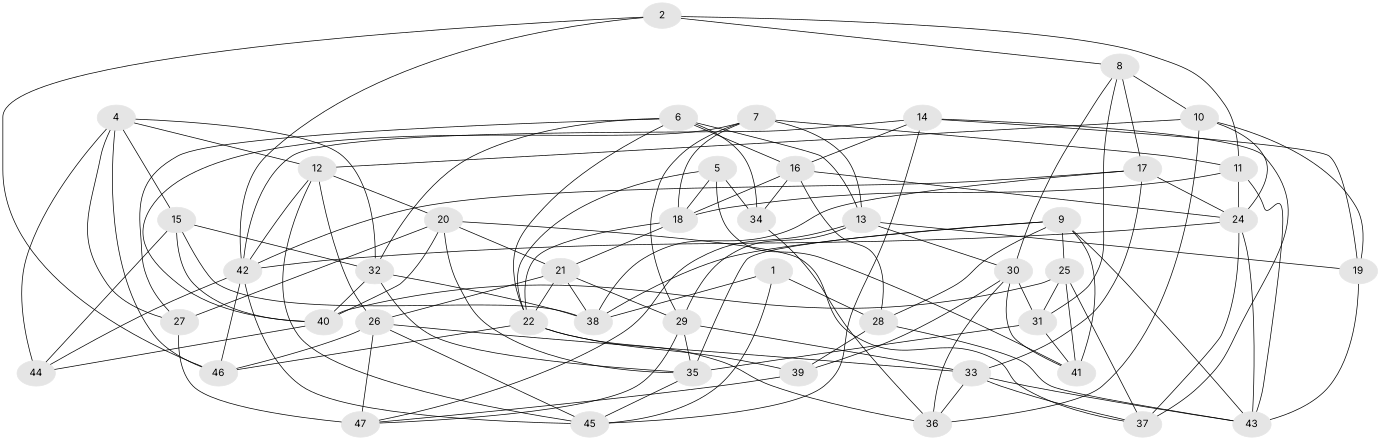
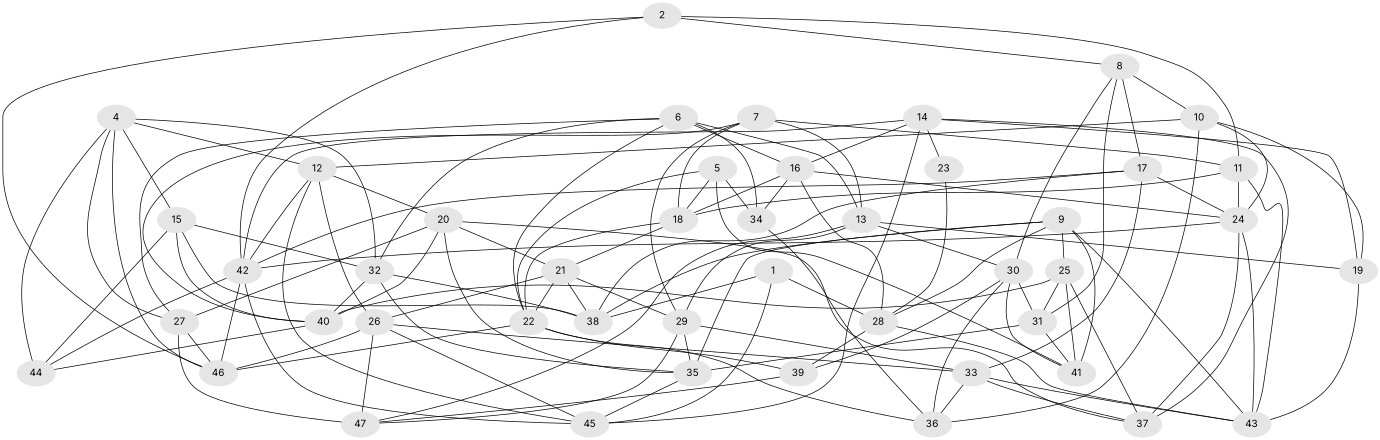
node "23": added
edge "27" -- "46": added
